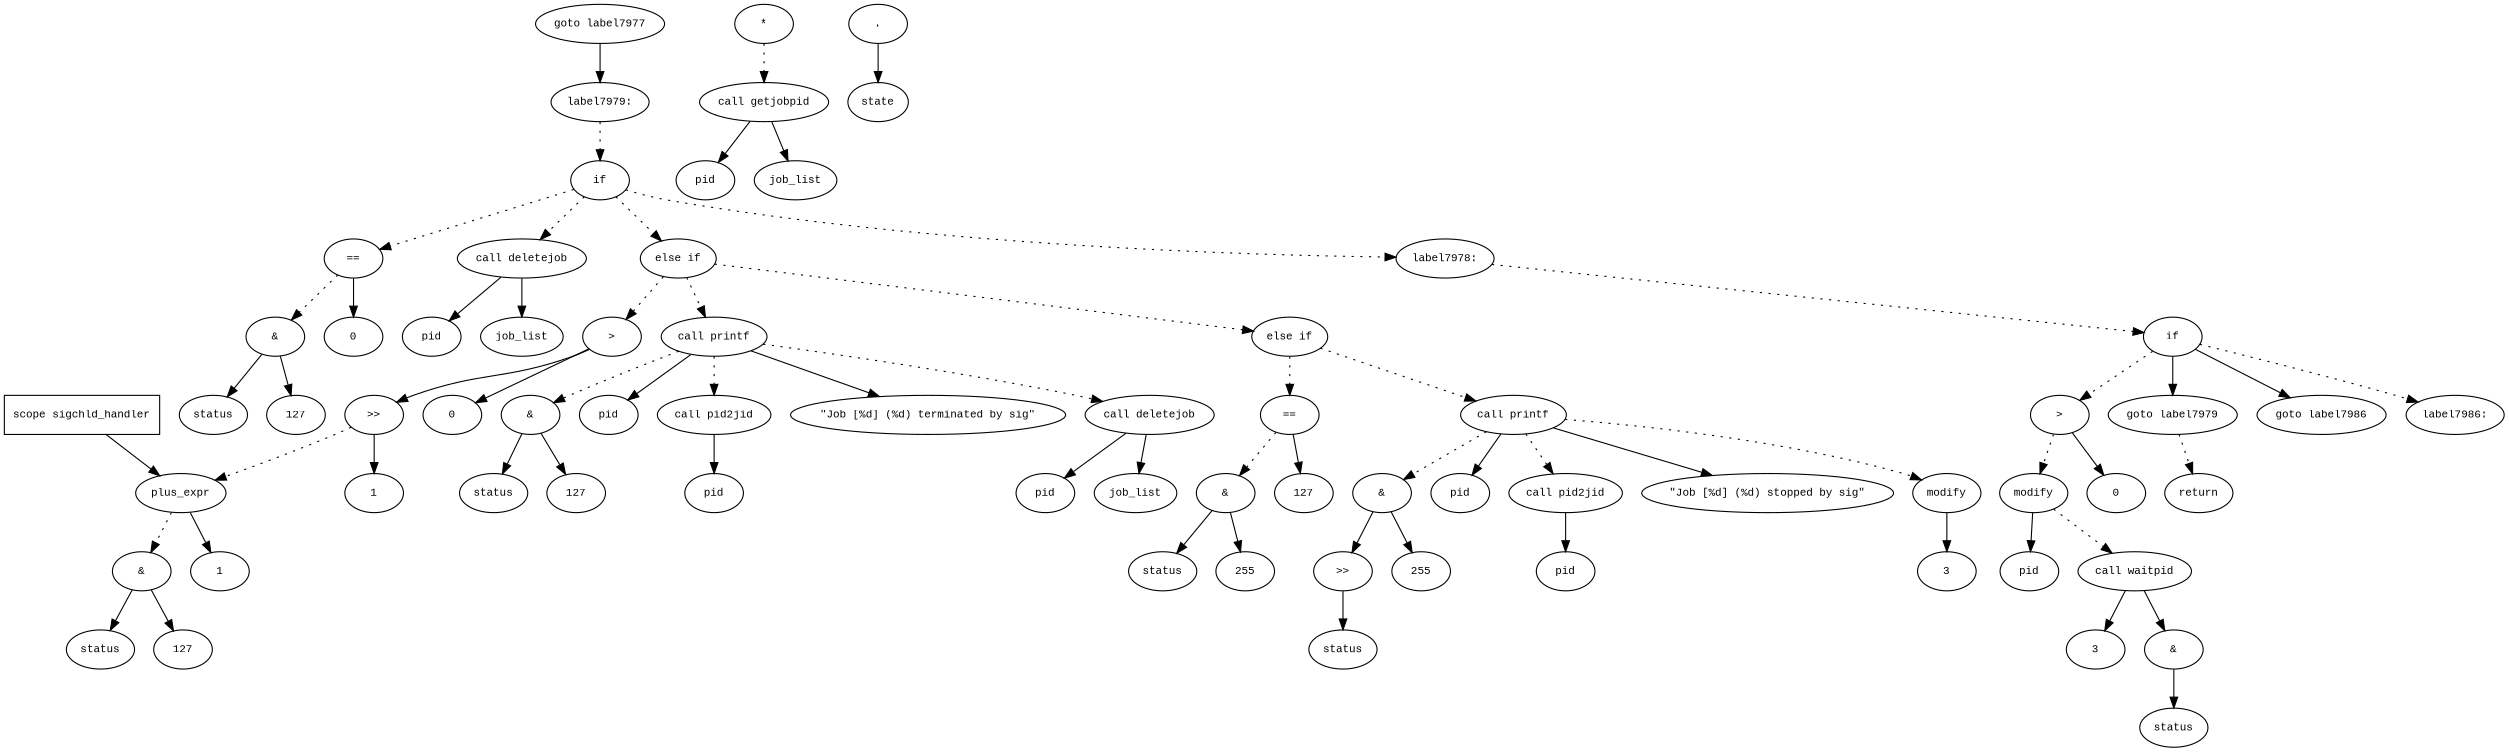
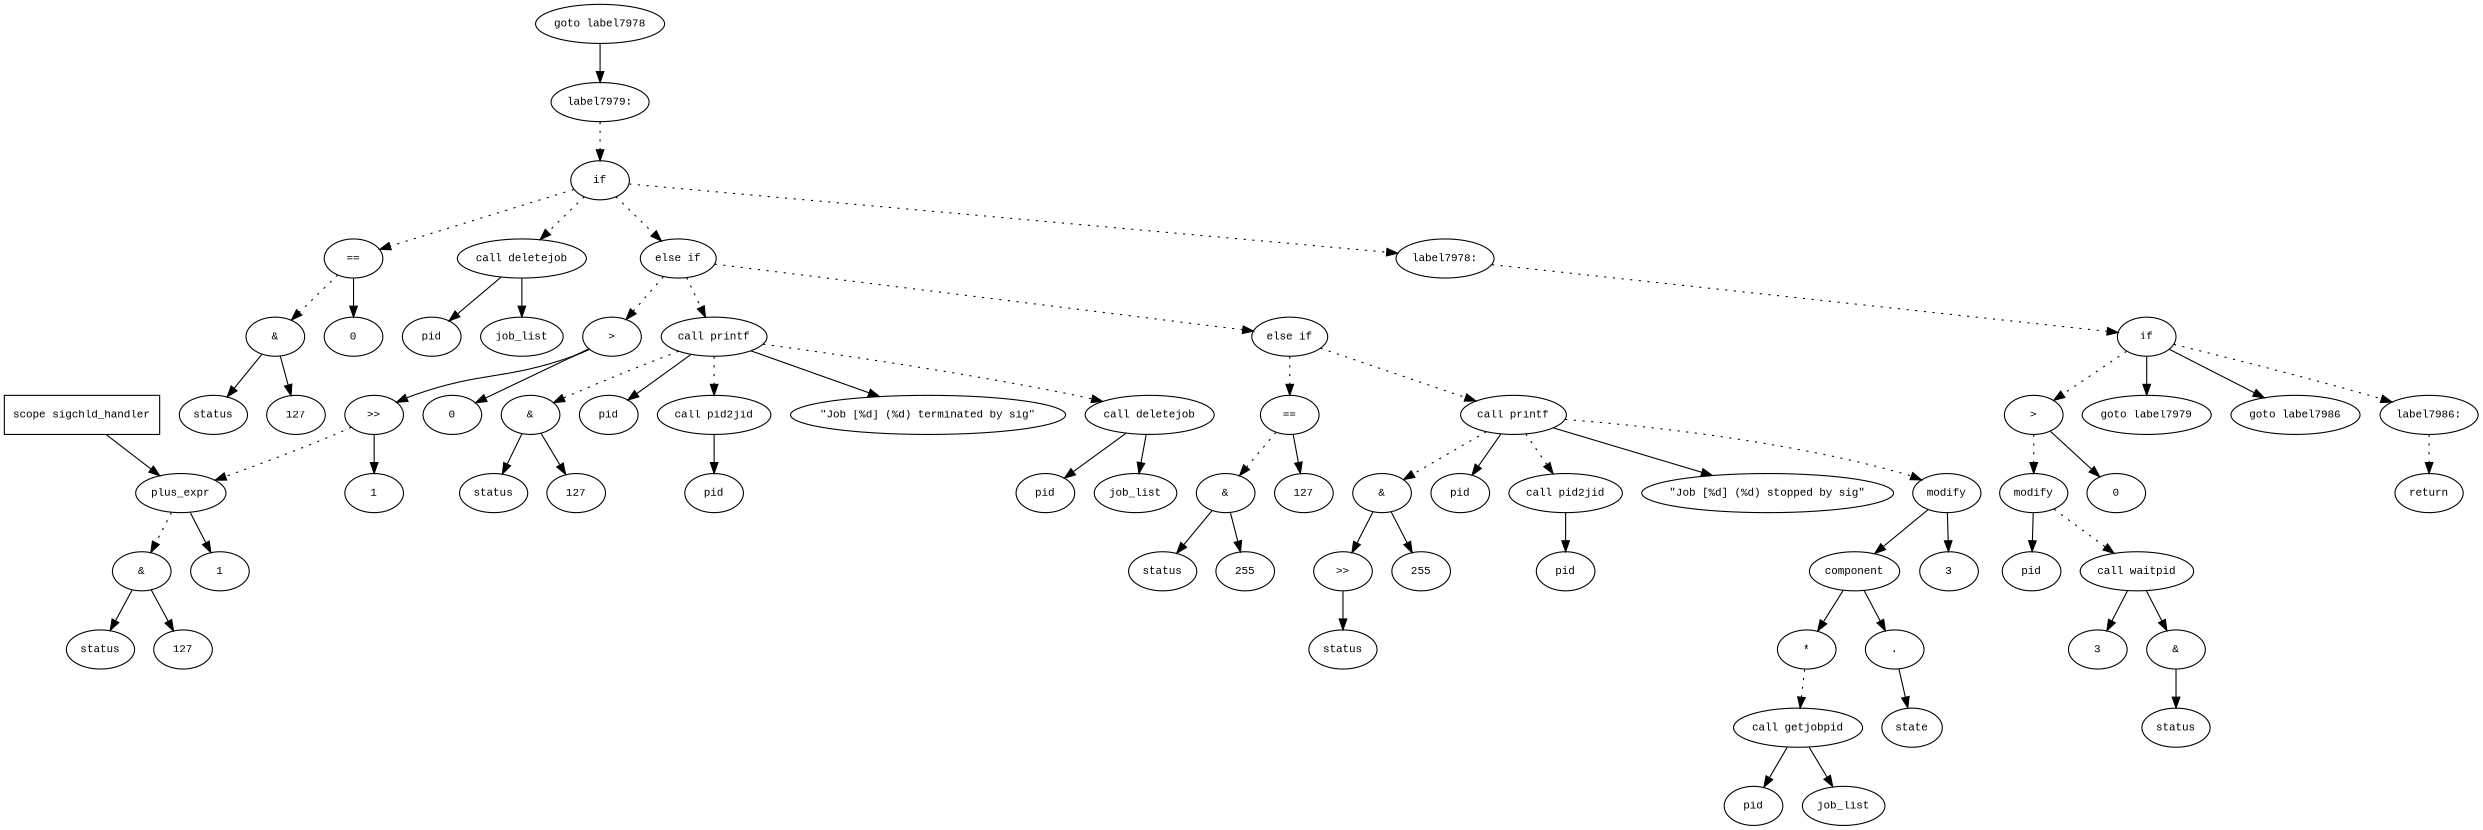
node "goto label7977": label "goto label7977" -> "goto label7978"
edge "goto label7979" -> "return": now "label7986:" -> "return"
node "component": added
